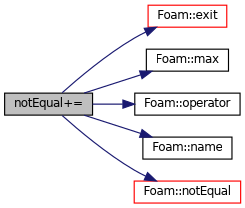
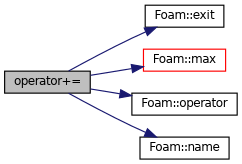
node "Foam::exit": color red -> black
node "Foam::max": color black -> red
node "notEqual+=": label "notEqual+=" -> "operator+="
node "Foam::notEqual": removed
